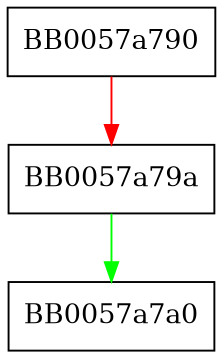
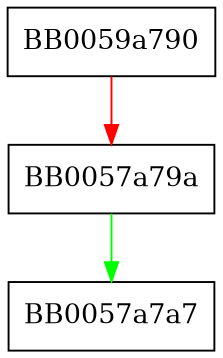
node "BB0057a790": label "BB0057a790" -> "BB0059a790"
node "BB0057a7a0": label "BB0057a7a0" -> "BB0057a7a7"
